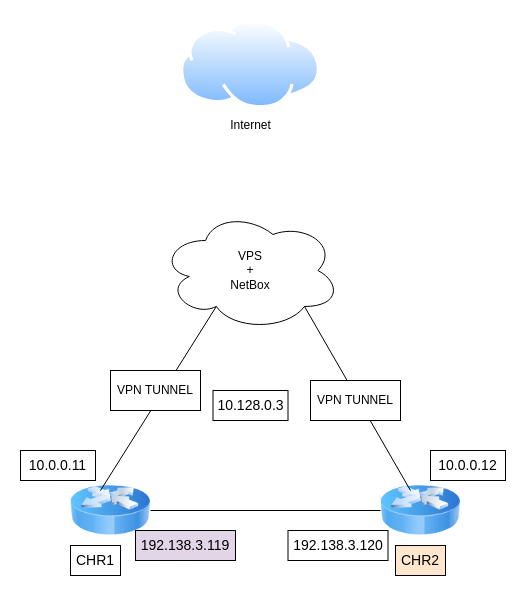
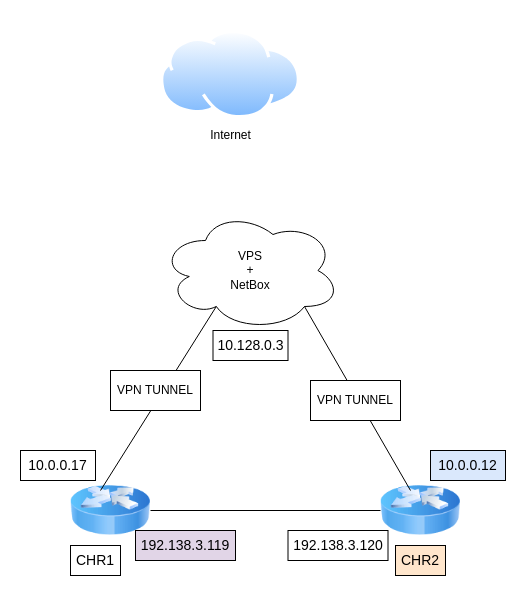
node "Internet": moved (251, 65) -> (231, 75)
node "10.128.0.3": moved (251, 406) -> (251, 346)
node "10.0.0.11": label "10.0.0.11" -> "10.0.0.17"
node "10.0.0.12": fillcolor #ffffff -> #dae8fc
